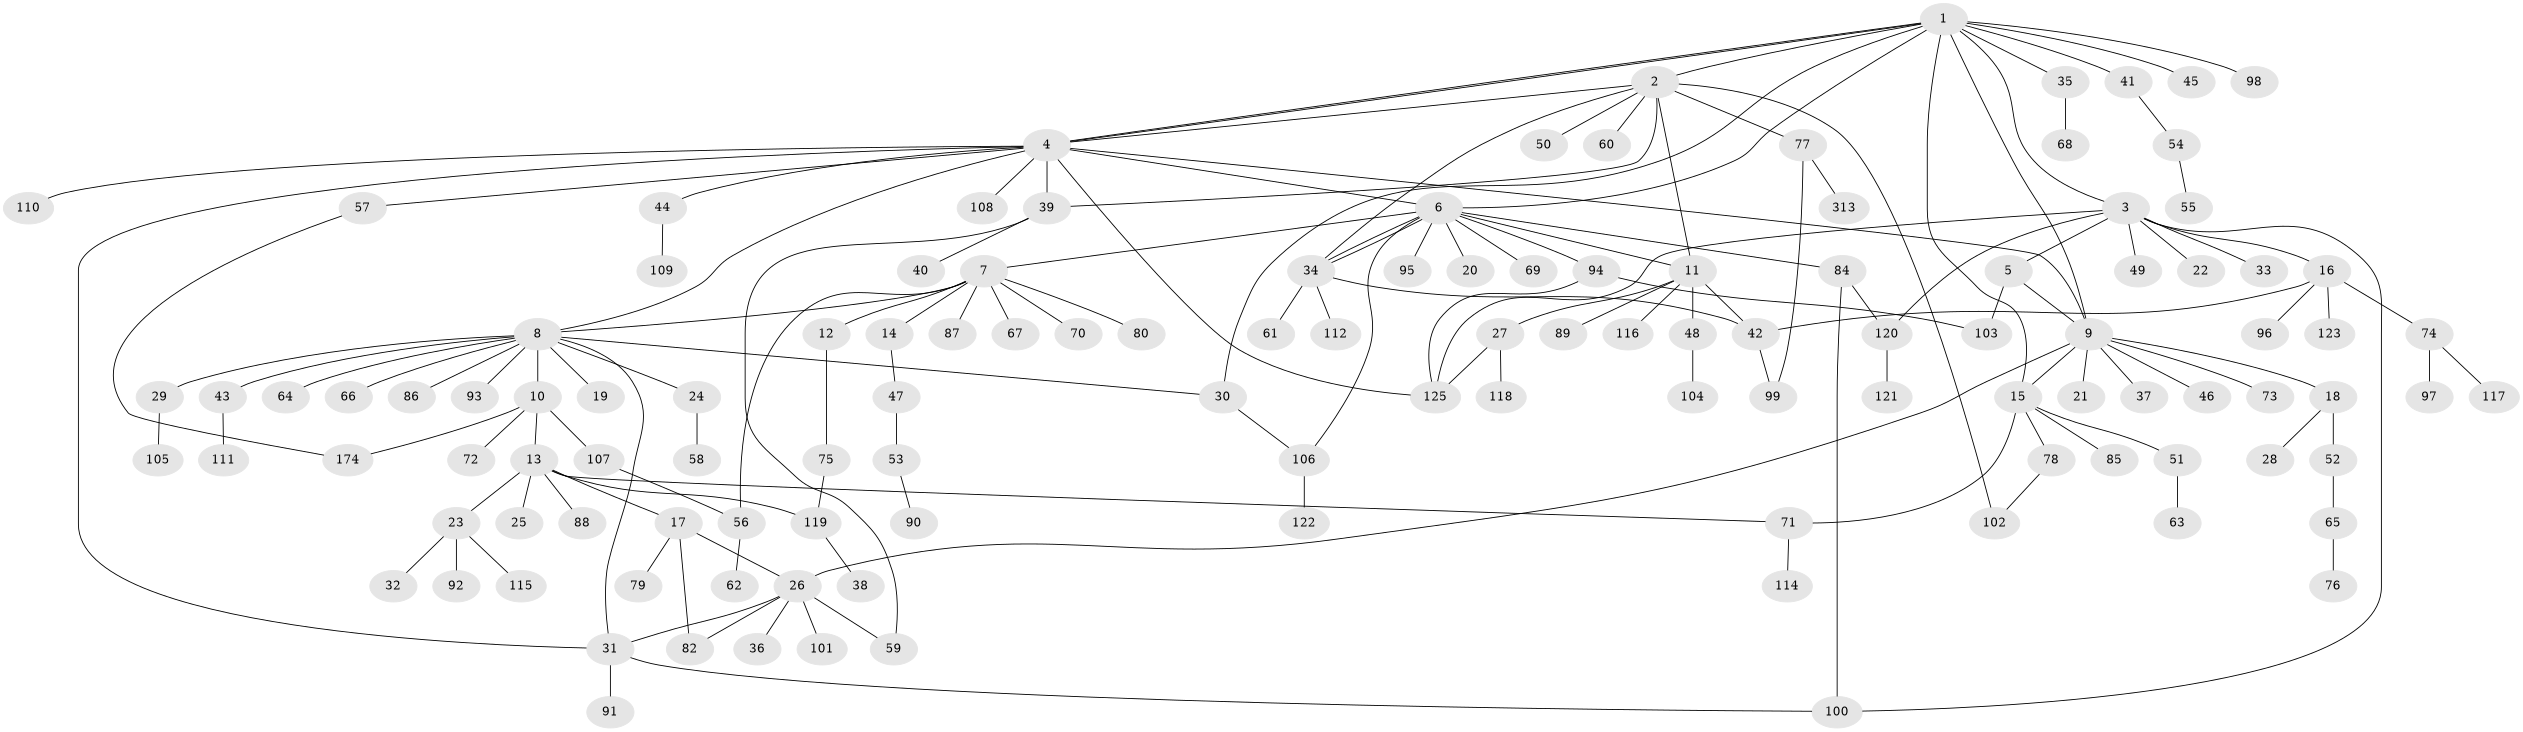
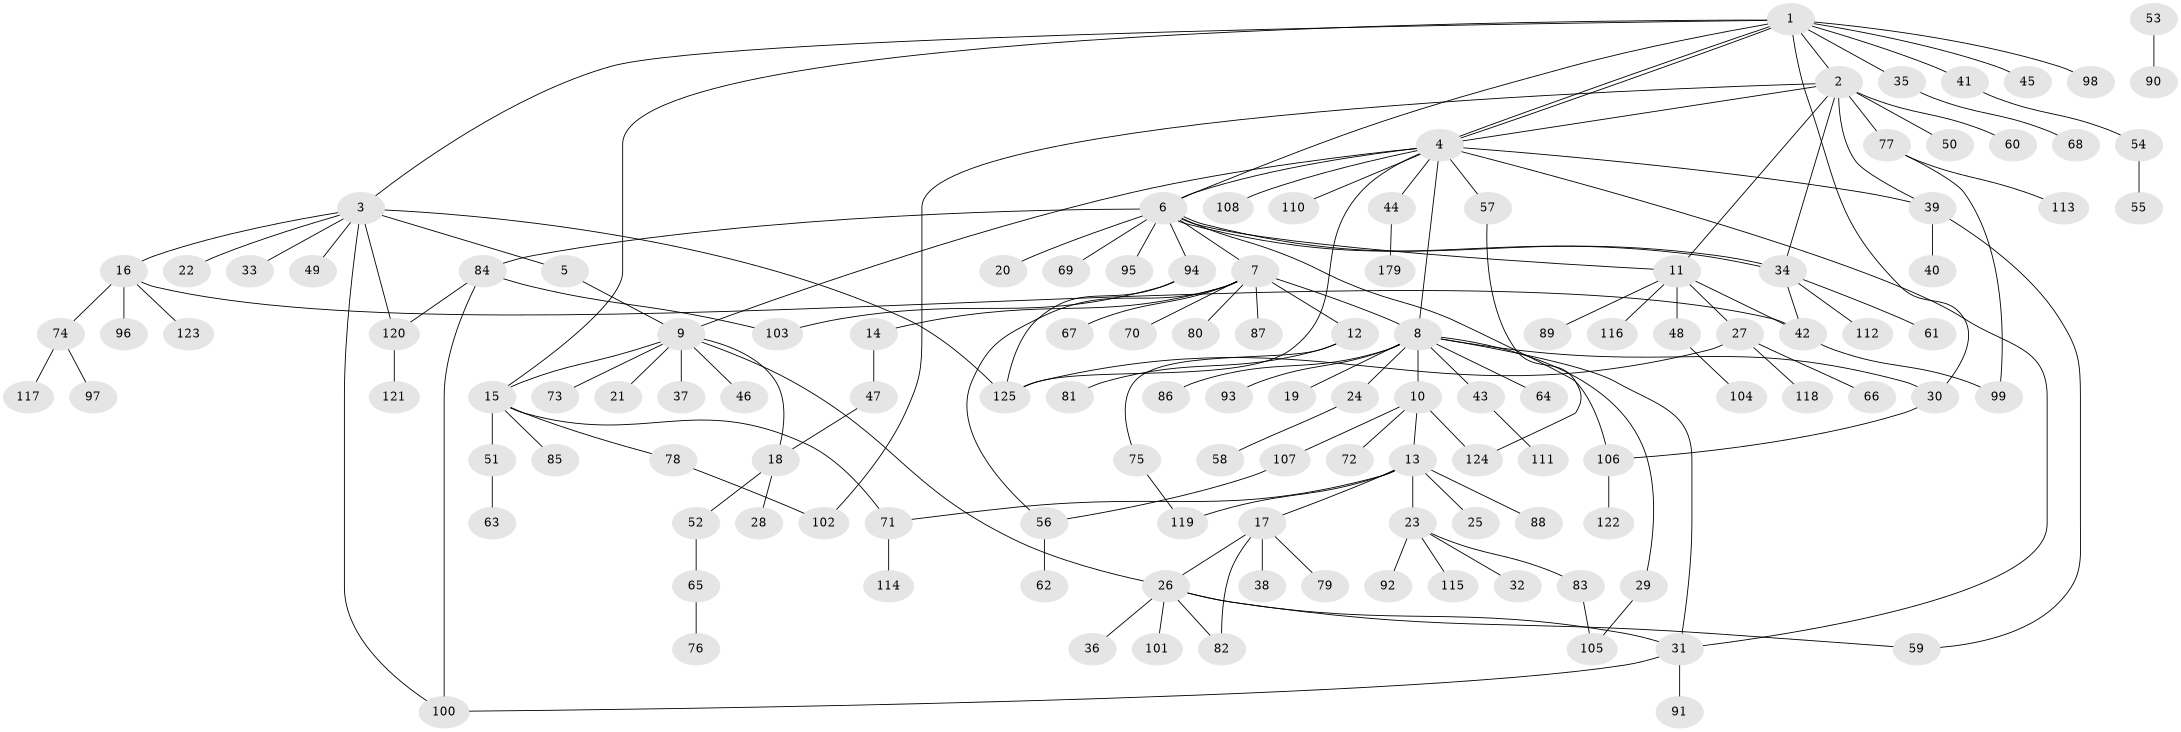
edge "1" -- "9": removed
node "313": label "313" -> "113"
node "109": label "109" -> "179"
edge "5" -- "103": now "84" -- "103"
edge "8" -- "66": now "27" -- "66"
node "81": added
edge "47" -- "53": now "47" -- "18"
node "174": label "174" -> "124"
edge "119" -- "38": now "17" -- "38"
node "83": added
